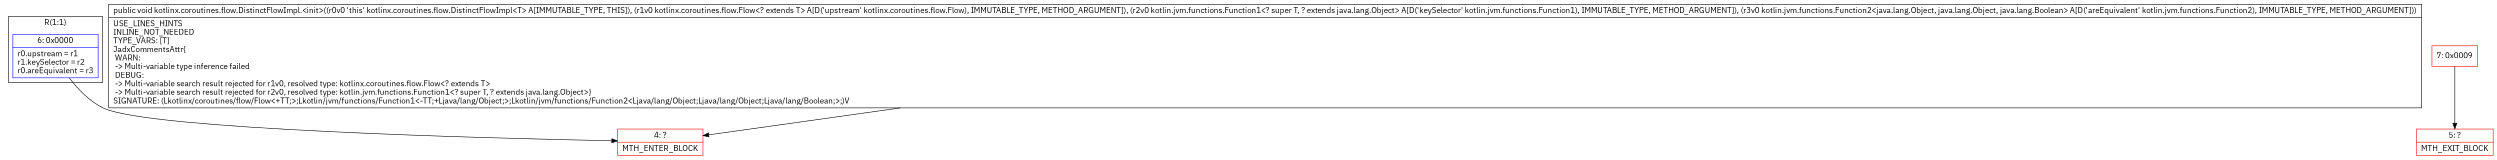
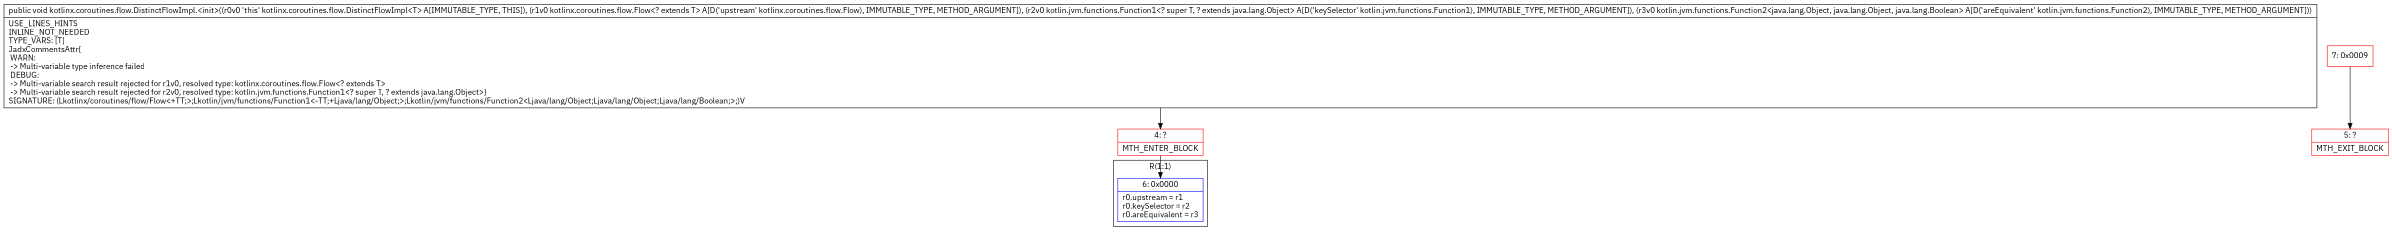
node "6: 0x0000": text "r1.keySelector = r2" -> "r0.keySelector = r2"
edge "6: 0x0000" -> "4: ?": reversed
